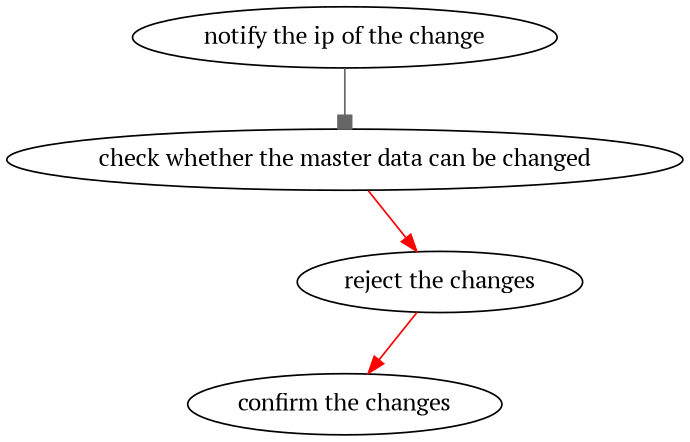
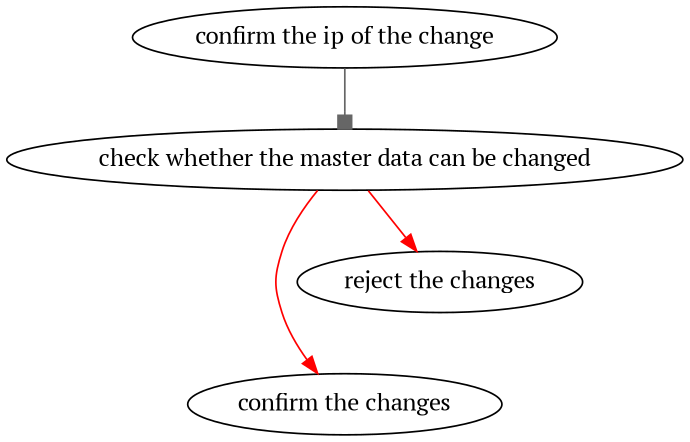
node "notify the ip of the change": label "notify the ip of the change" -> "confirm the ip of the change"
edge "reject the changes" -> "confirm the changes": now "check whether the master data can be changed" -> "confirm the changes"
